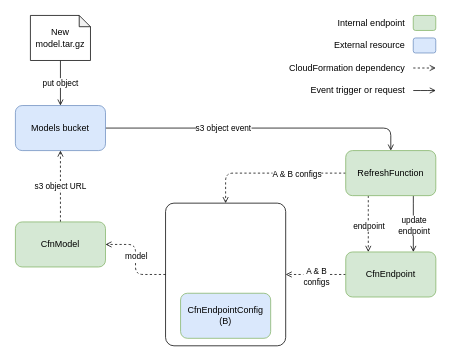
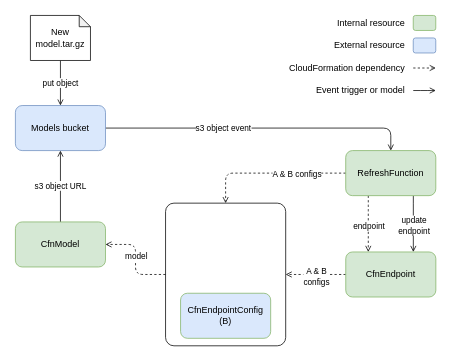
node "Internal endpoint": label "Internal endpoint" -> "Internal resource"
node "Event trigger or request": label "Event trigger or request" -> "Event trigger or model"
edge "CfnModel" -> "Models bucket": style dashed -> solid
